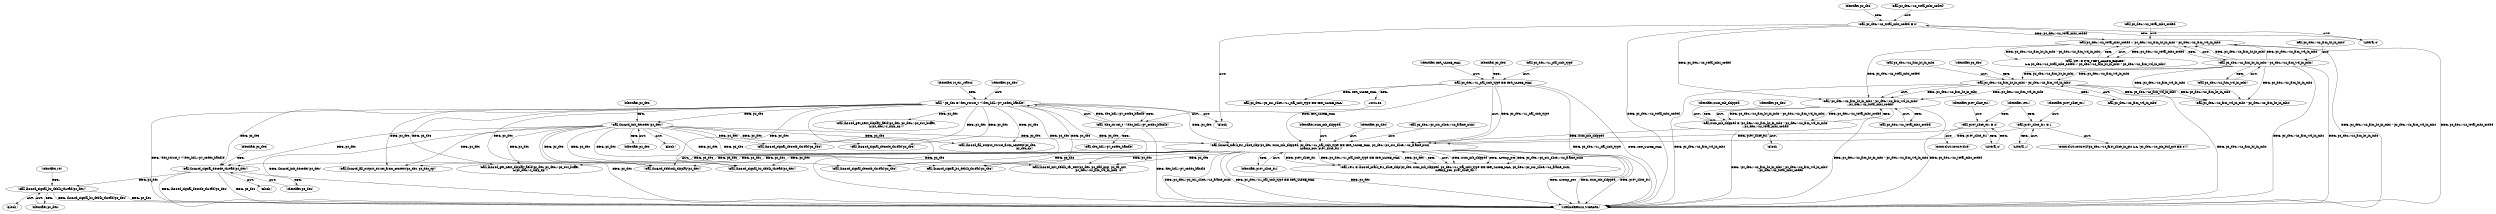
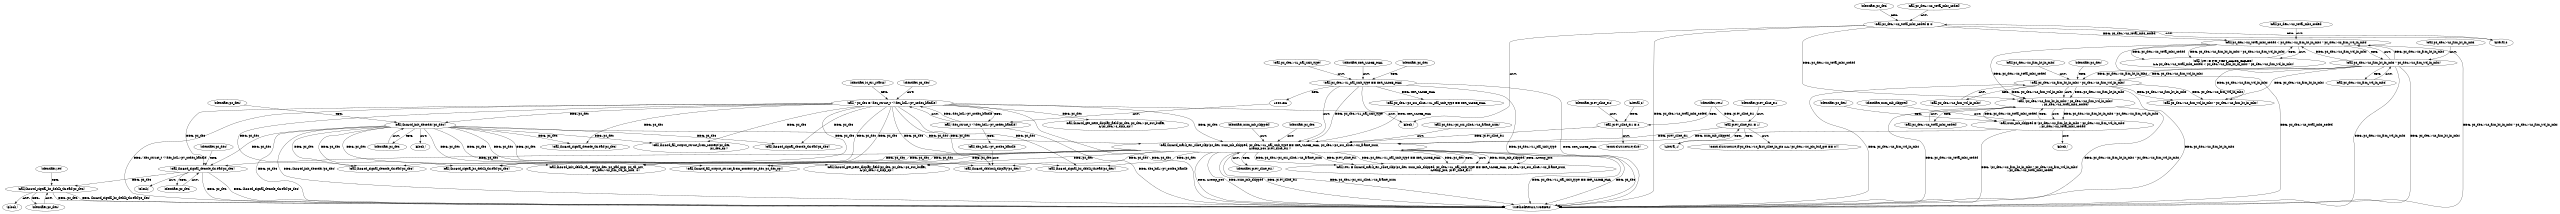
edge "(Identifier,ret1)" -> "(Call,prev_slice_err = 1)": label "CFG: " -> "DDG: prev_slice_err"
edge "(Call,prev_slice_err = 2)" -> "(Literal,2)": removed, label "CFG:"
edge "(Literal,1)" -> "(Call,prev_slice_err = 1)": label "AST: " -> "CFG: "
